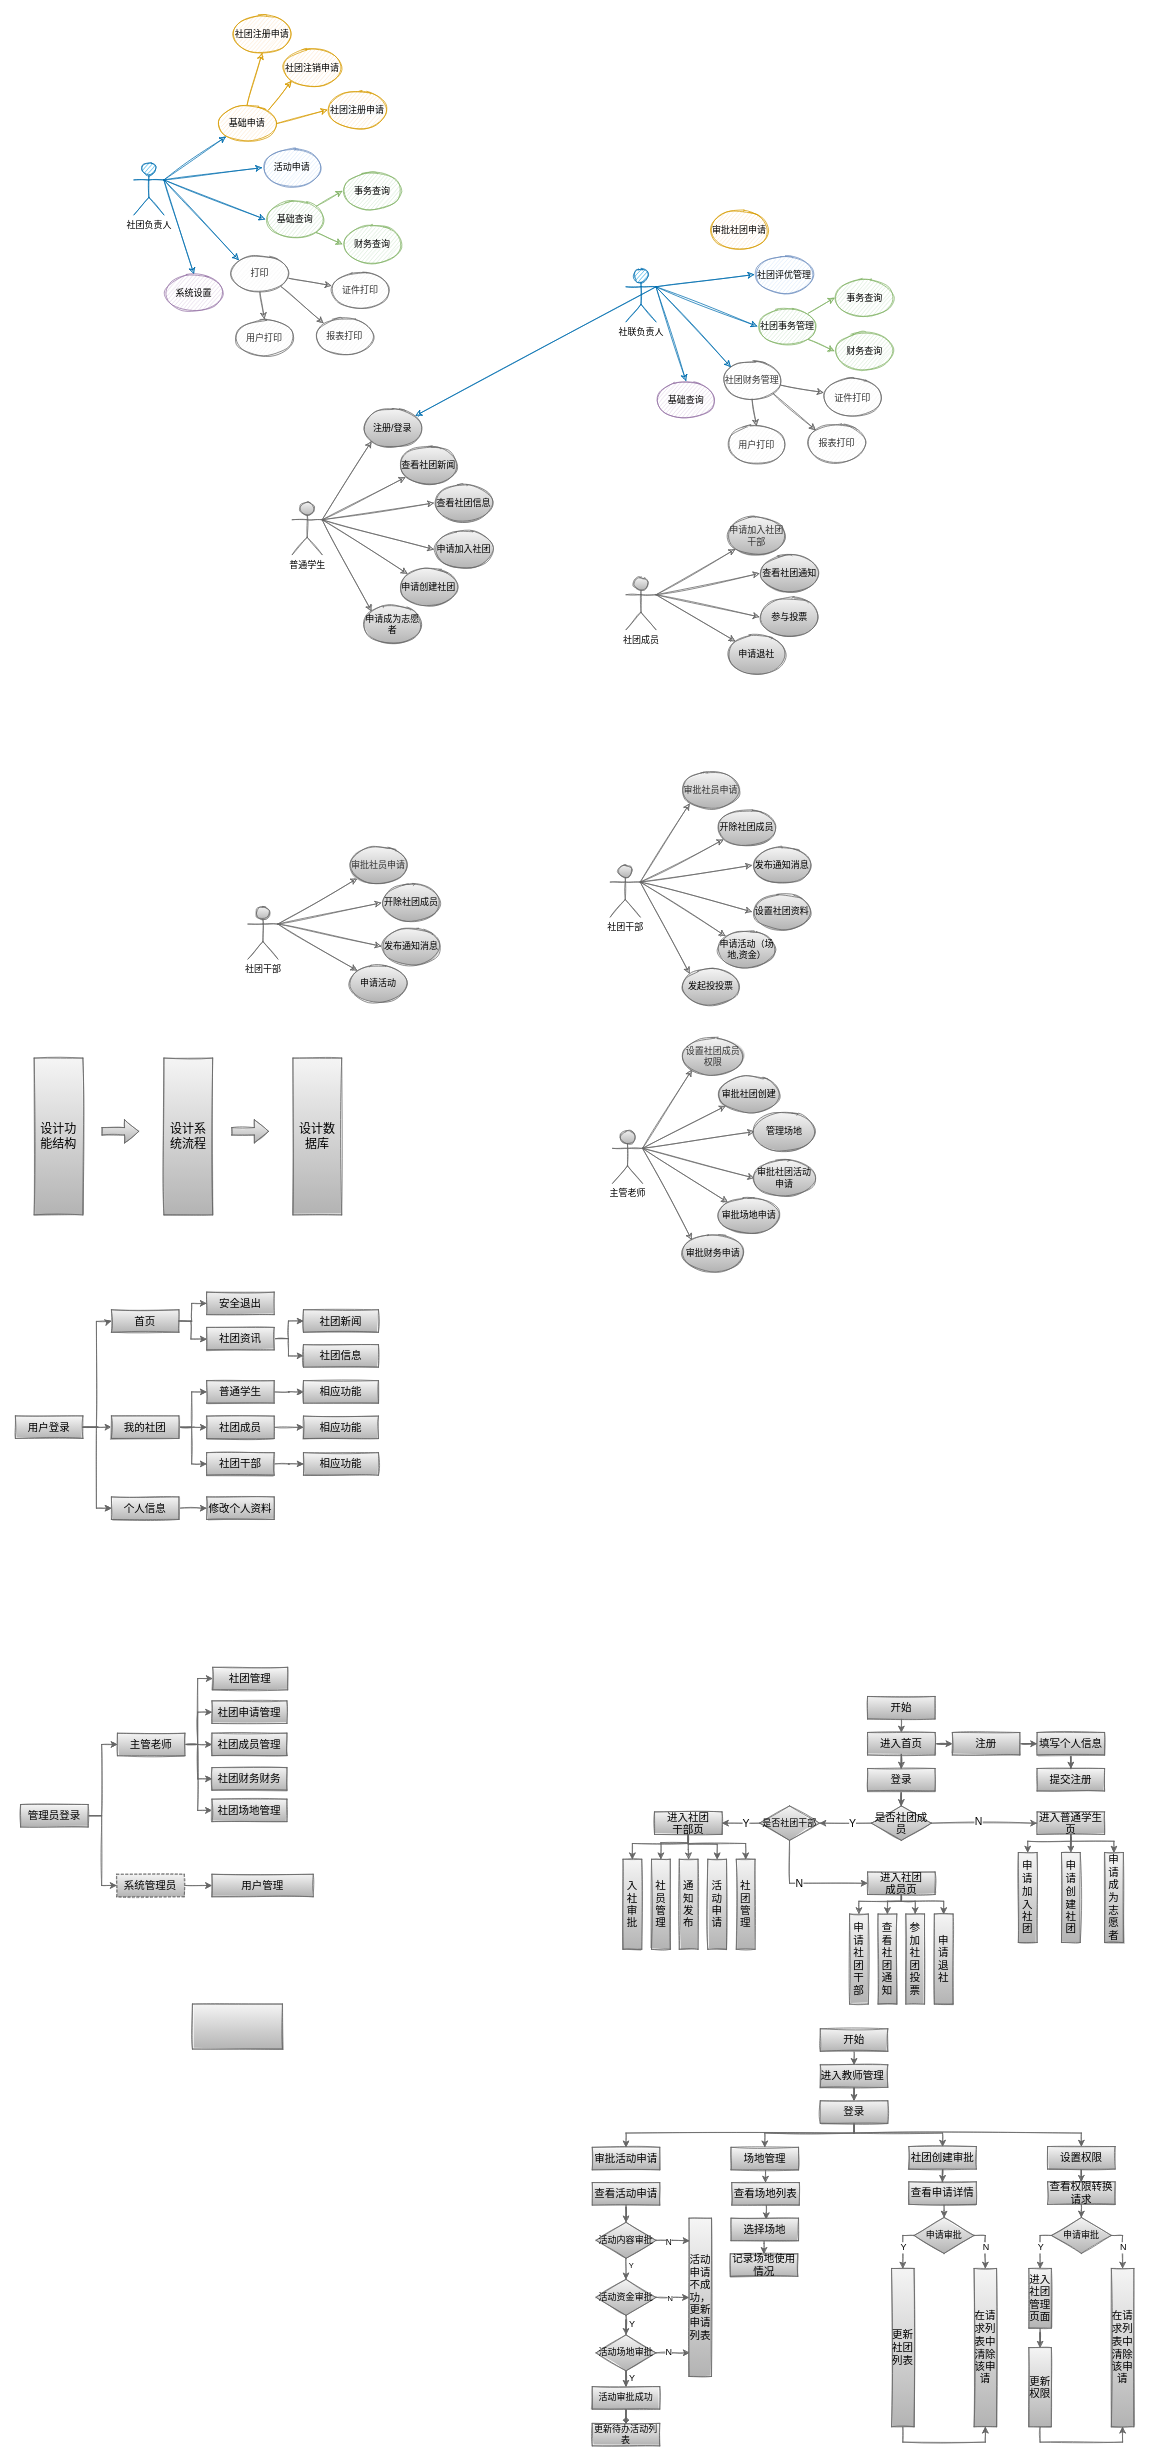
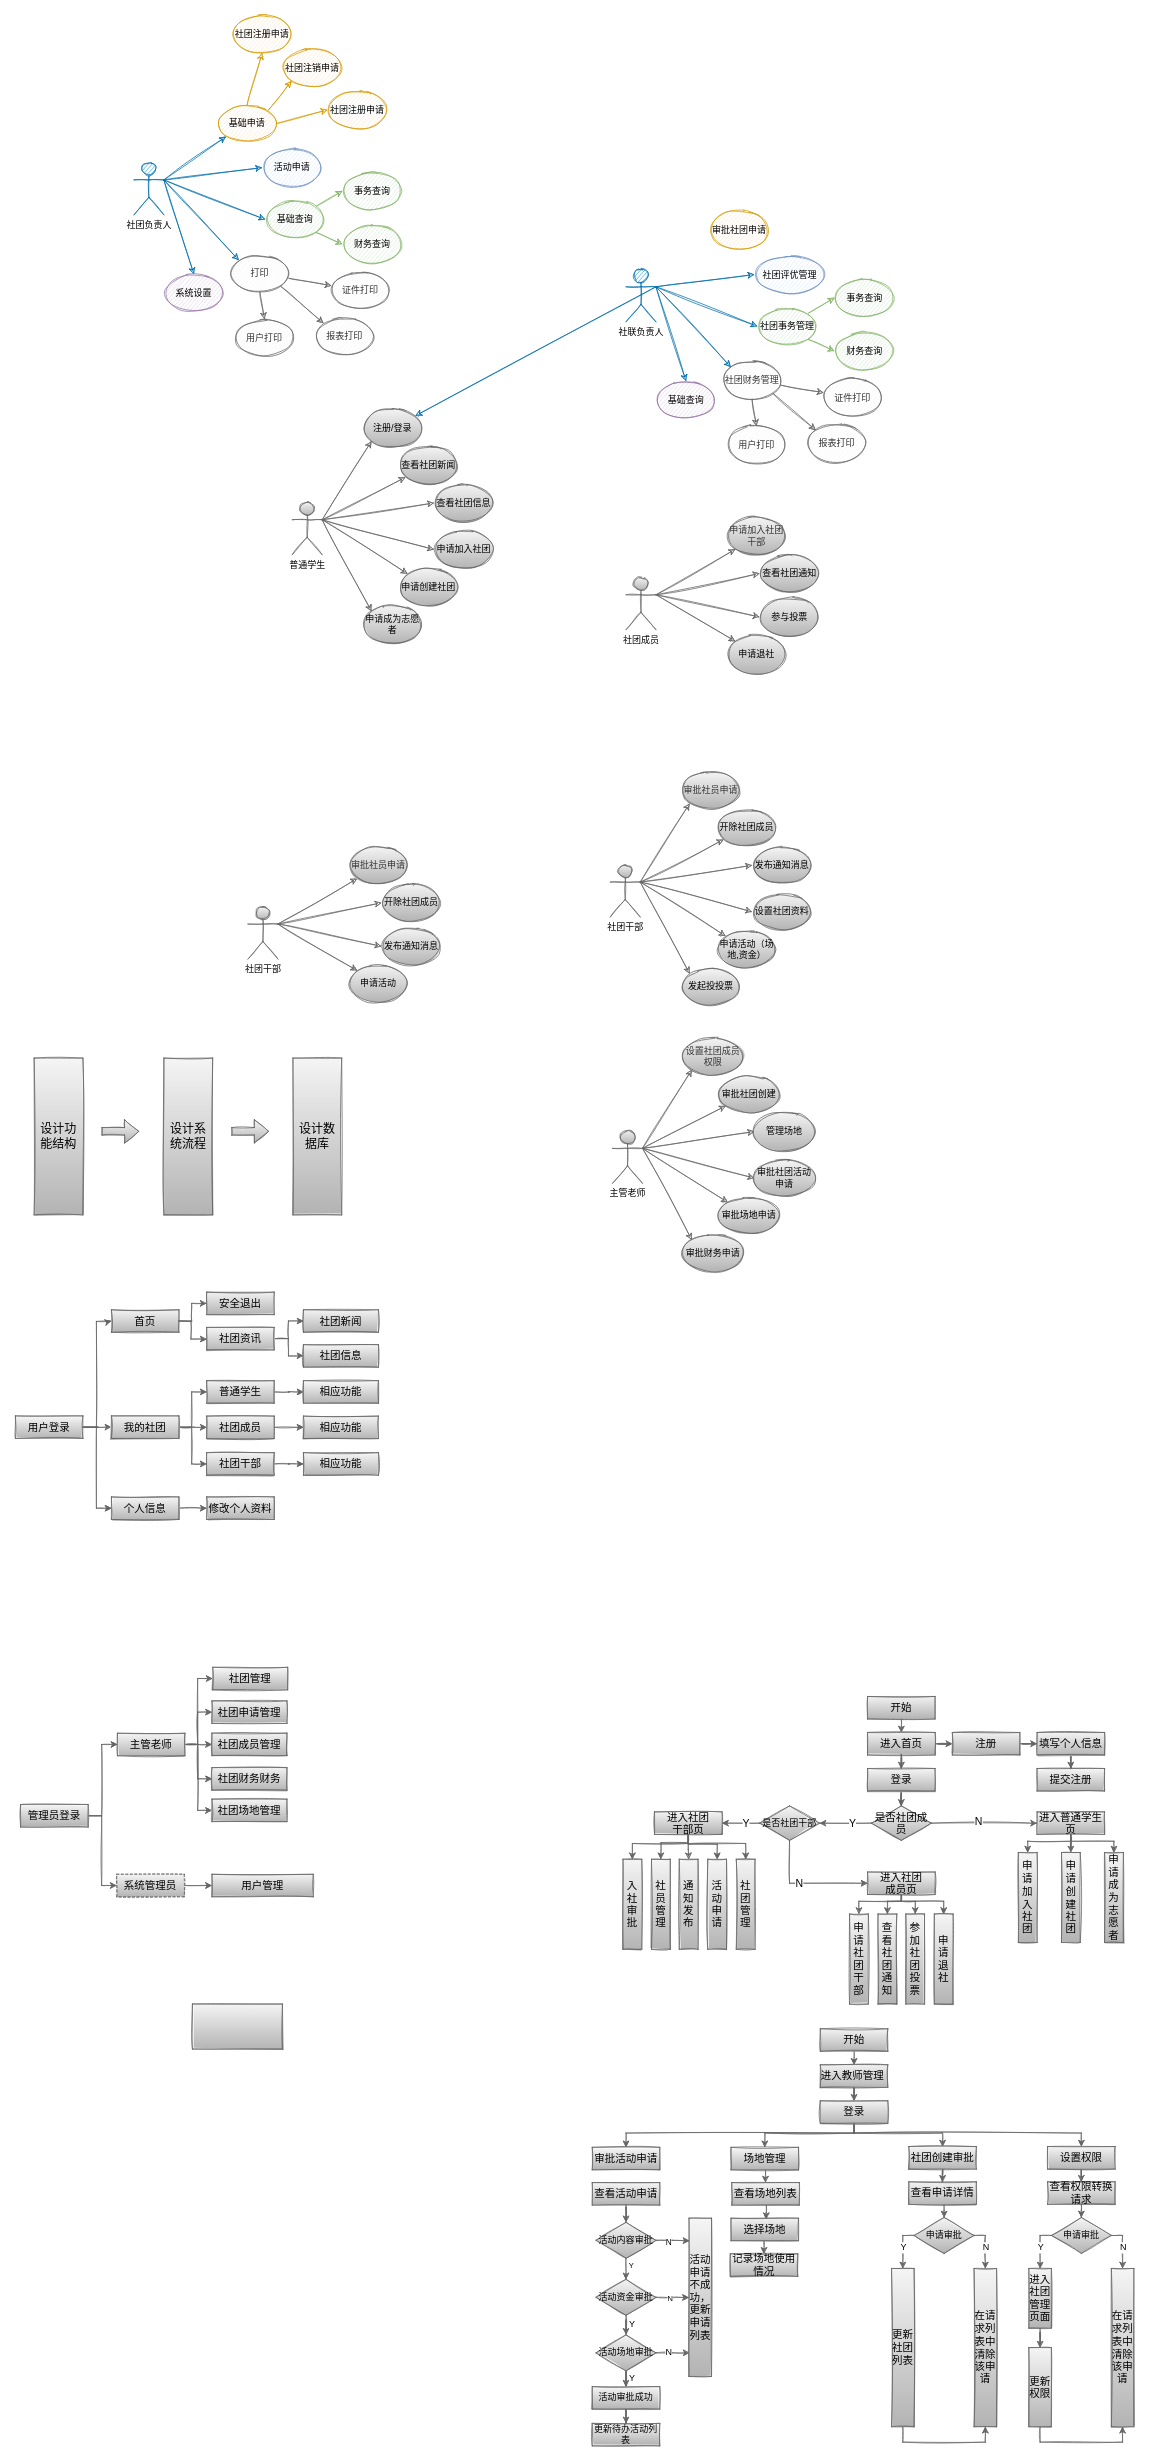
node "社团评优管理": size 60x38 -> 71x38
edge "活动审批成功" -> "更新待办活动列表": arrowhead diamond -> classic
